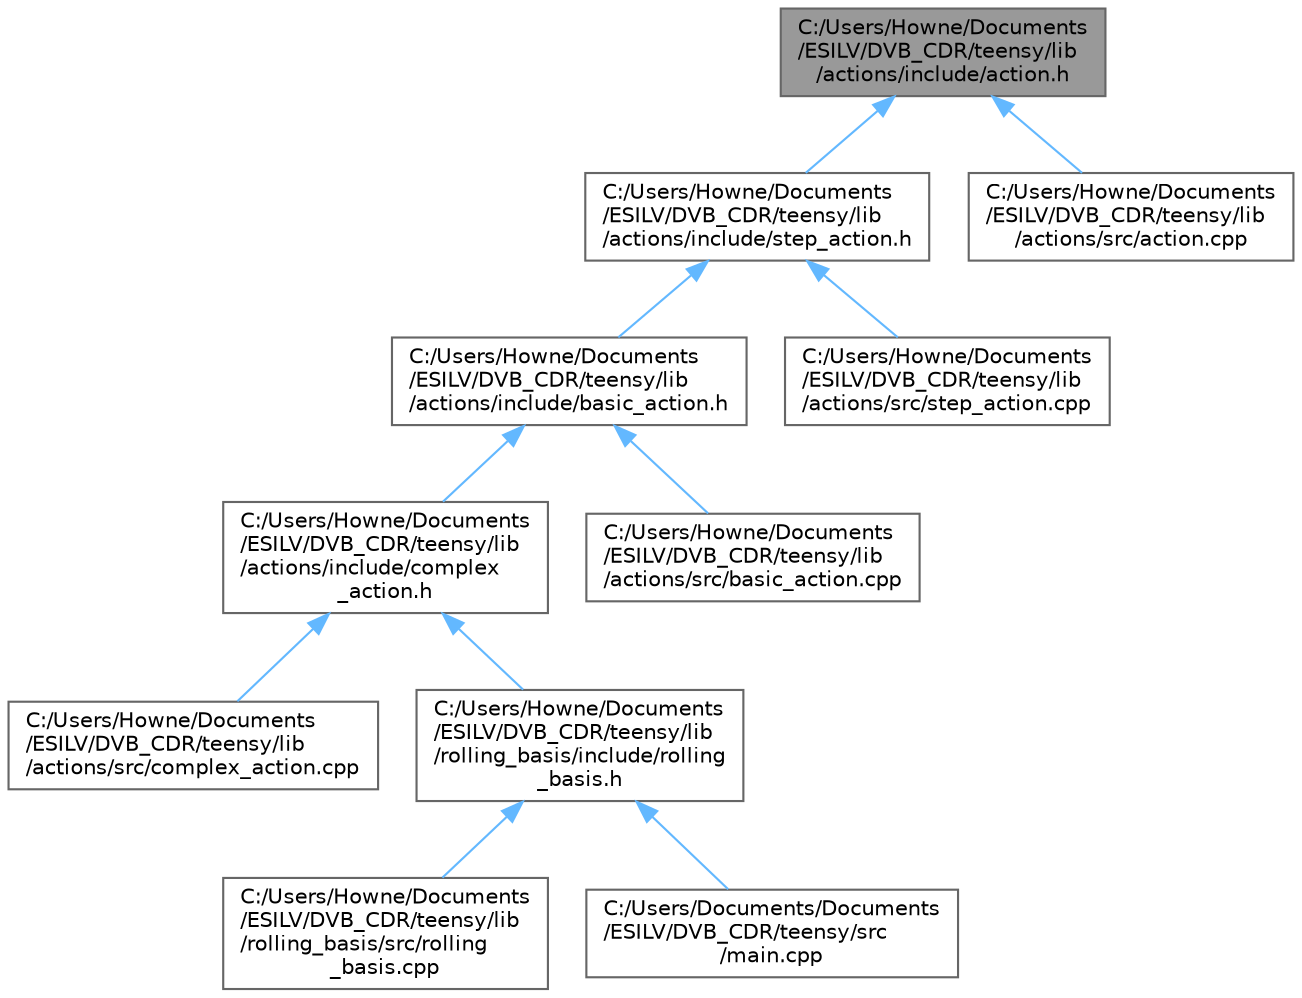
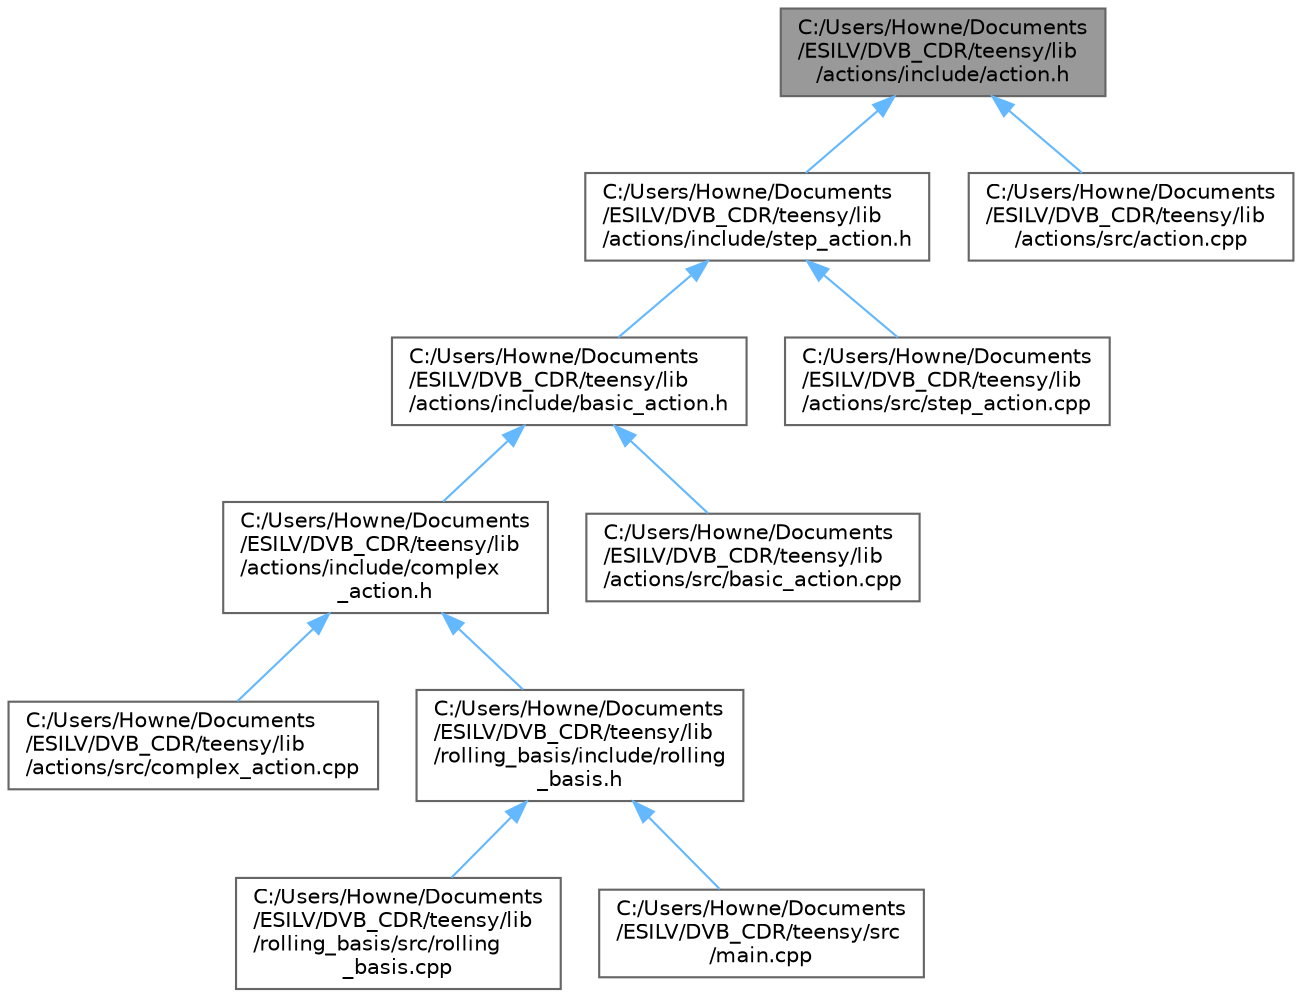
node "C:/Users/Documents/Documents /ESILV/DVB_CDR/teensy/src /main.cpp": label "C:/Users/Documents/Documents /ESILV/DVB_CDR/teensy/src /main.cpp" -> "C:/Users/Howne/Documents /ESILV/DVB_CDR/teensy/src /main.cpp"
